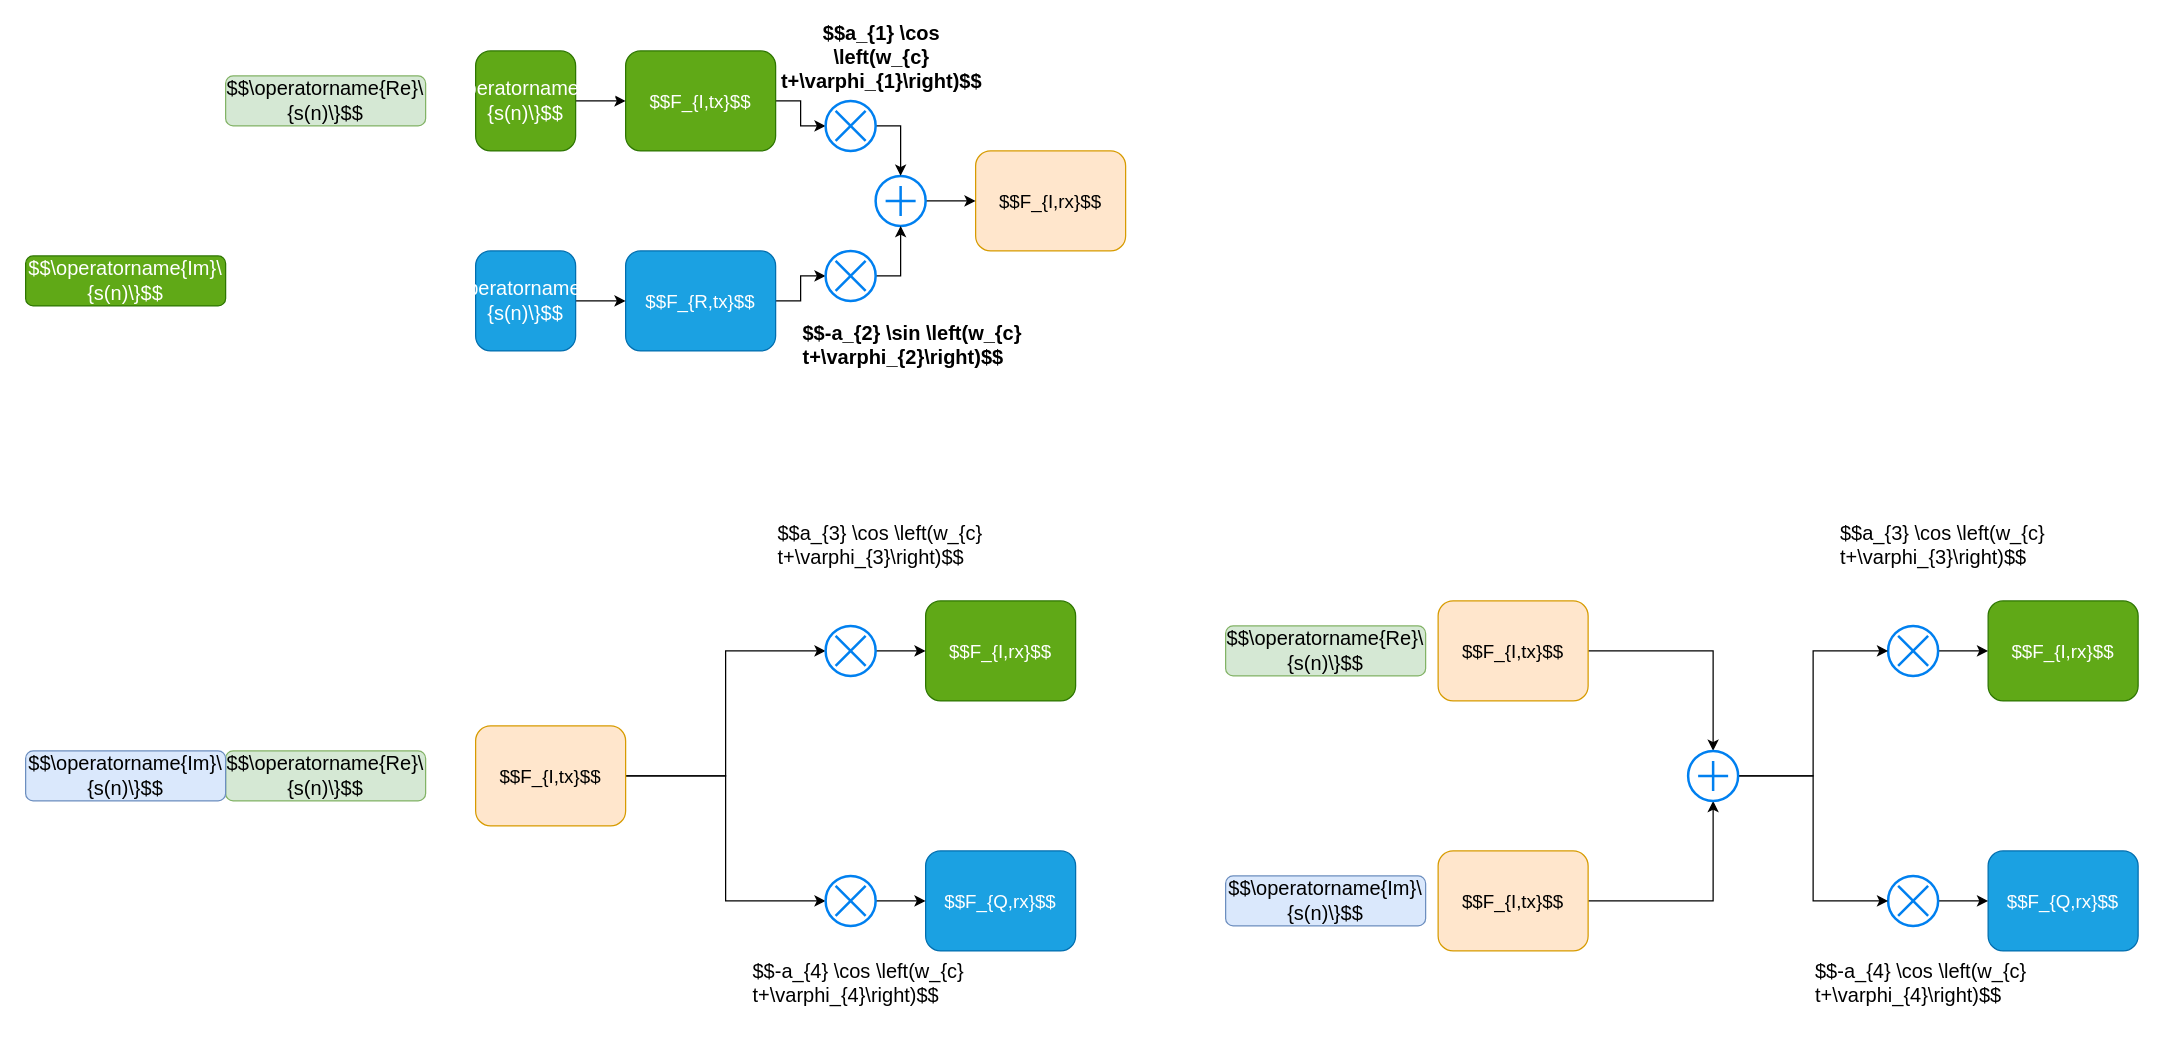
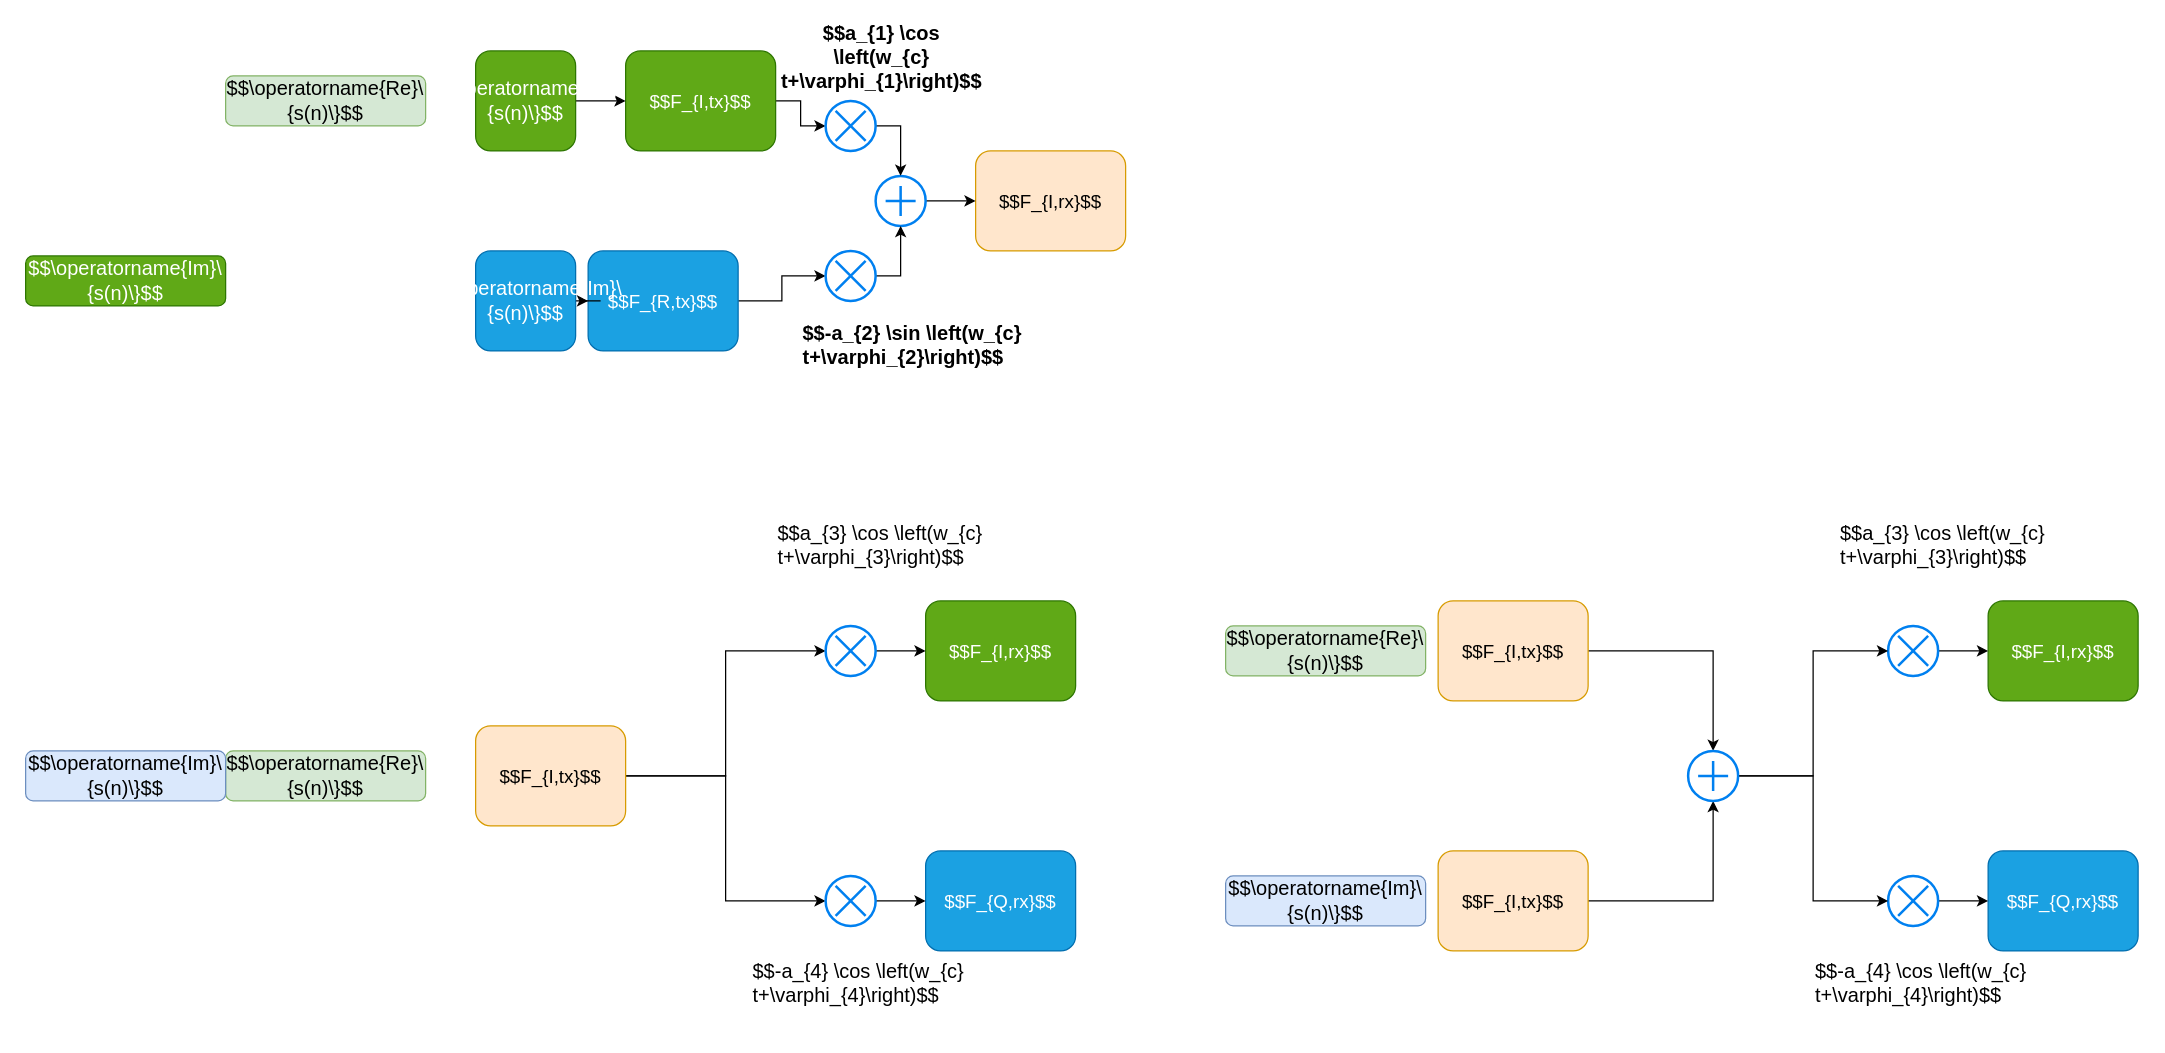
node "$$F_{R,tx}$$": moved (701, 301) -> (663, 301)
